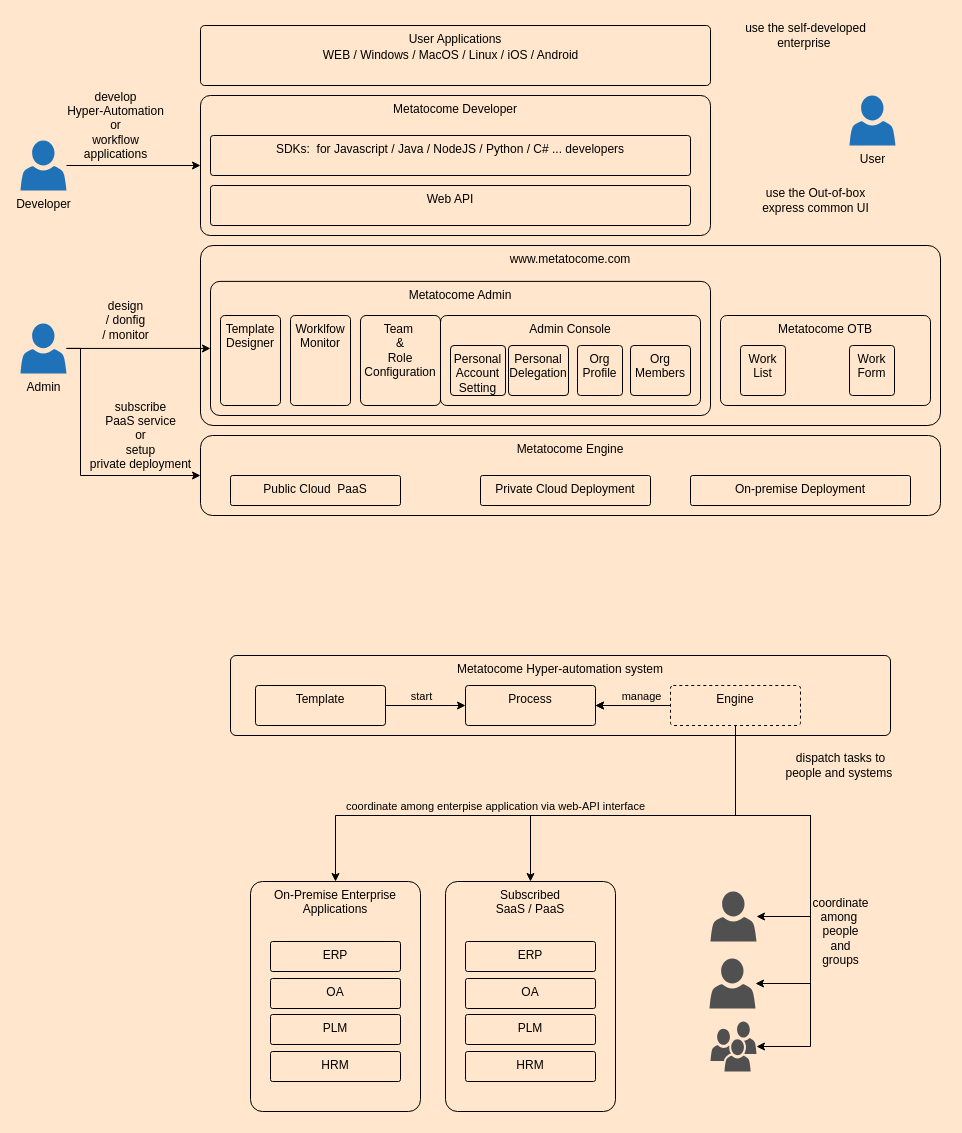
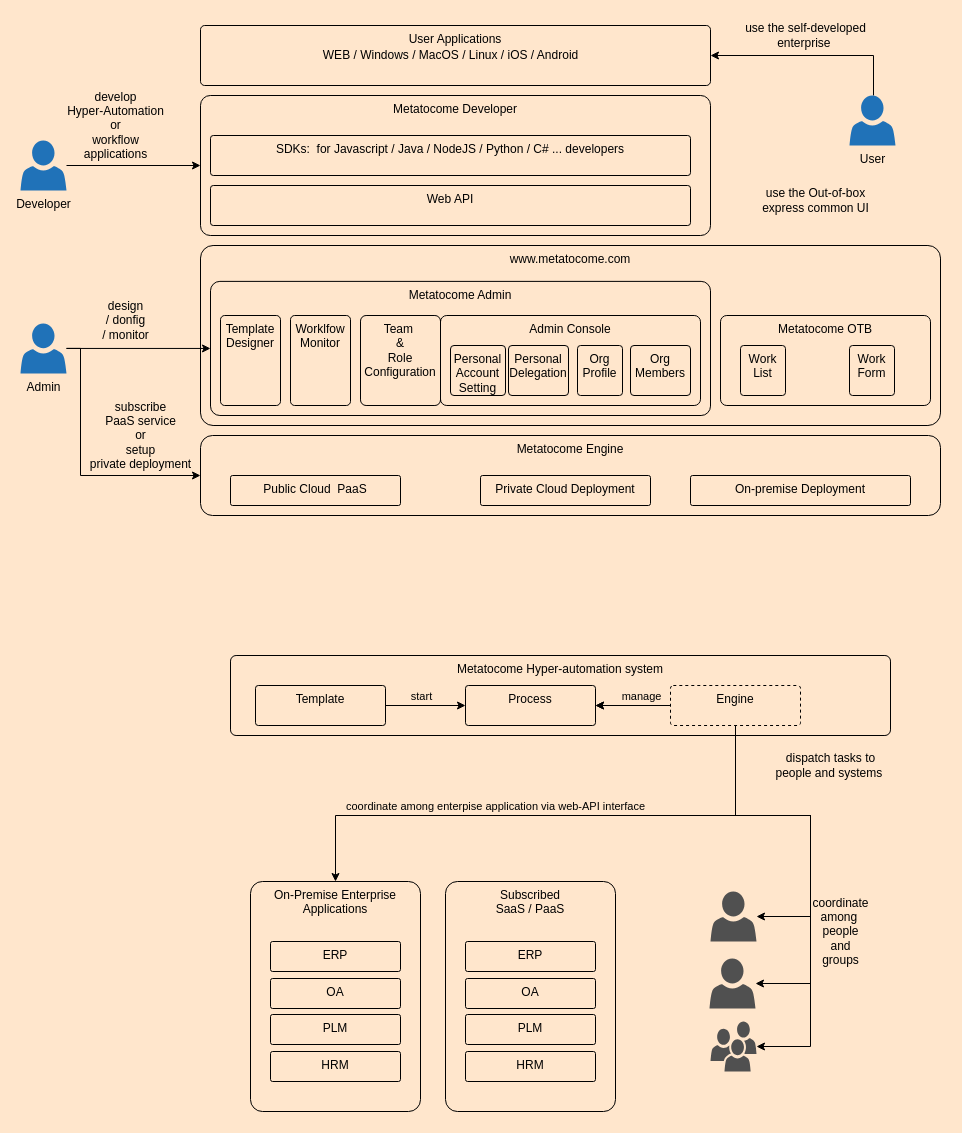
edge "User" -> "User Applications": added
node "dispatch tasks to people and systems": moved (841, 766) -> (831, 766)
edge "Engine" -> "Subscribed SaaS / PaaS": removed
